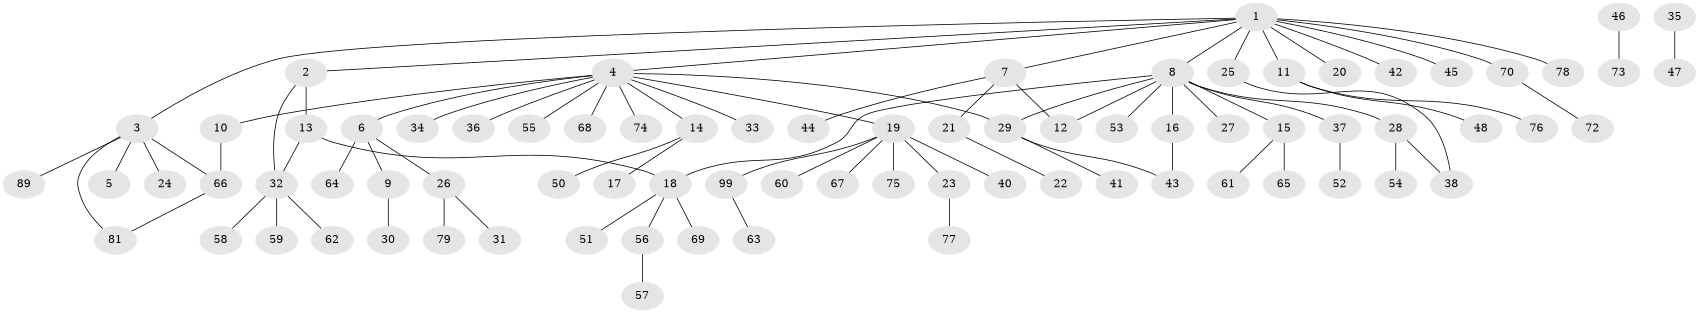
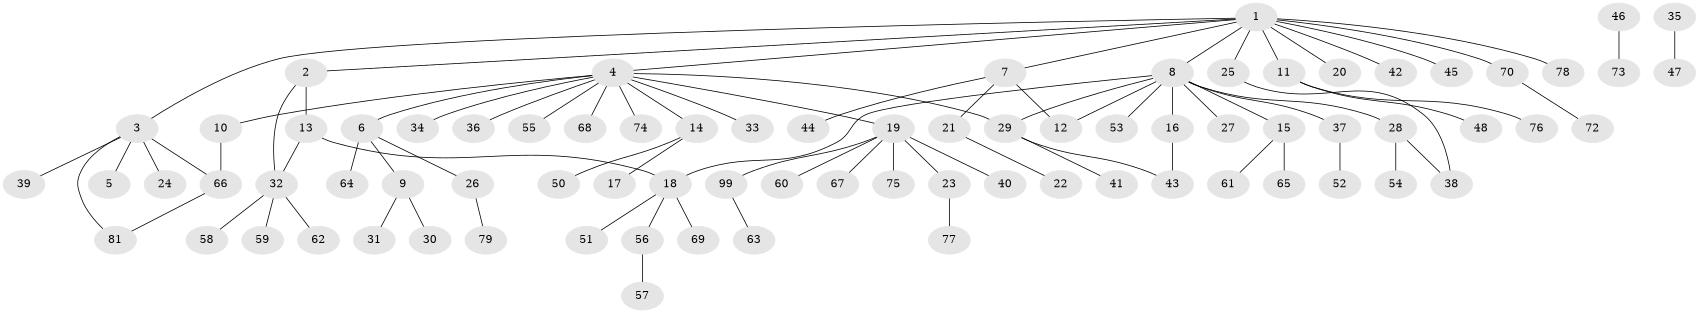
node "89": label "89" -> "39"
edge "26" -- "31": now "9" -- "31"
